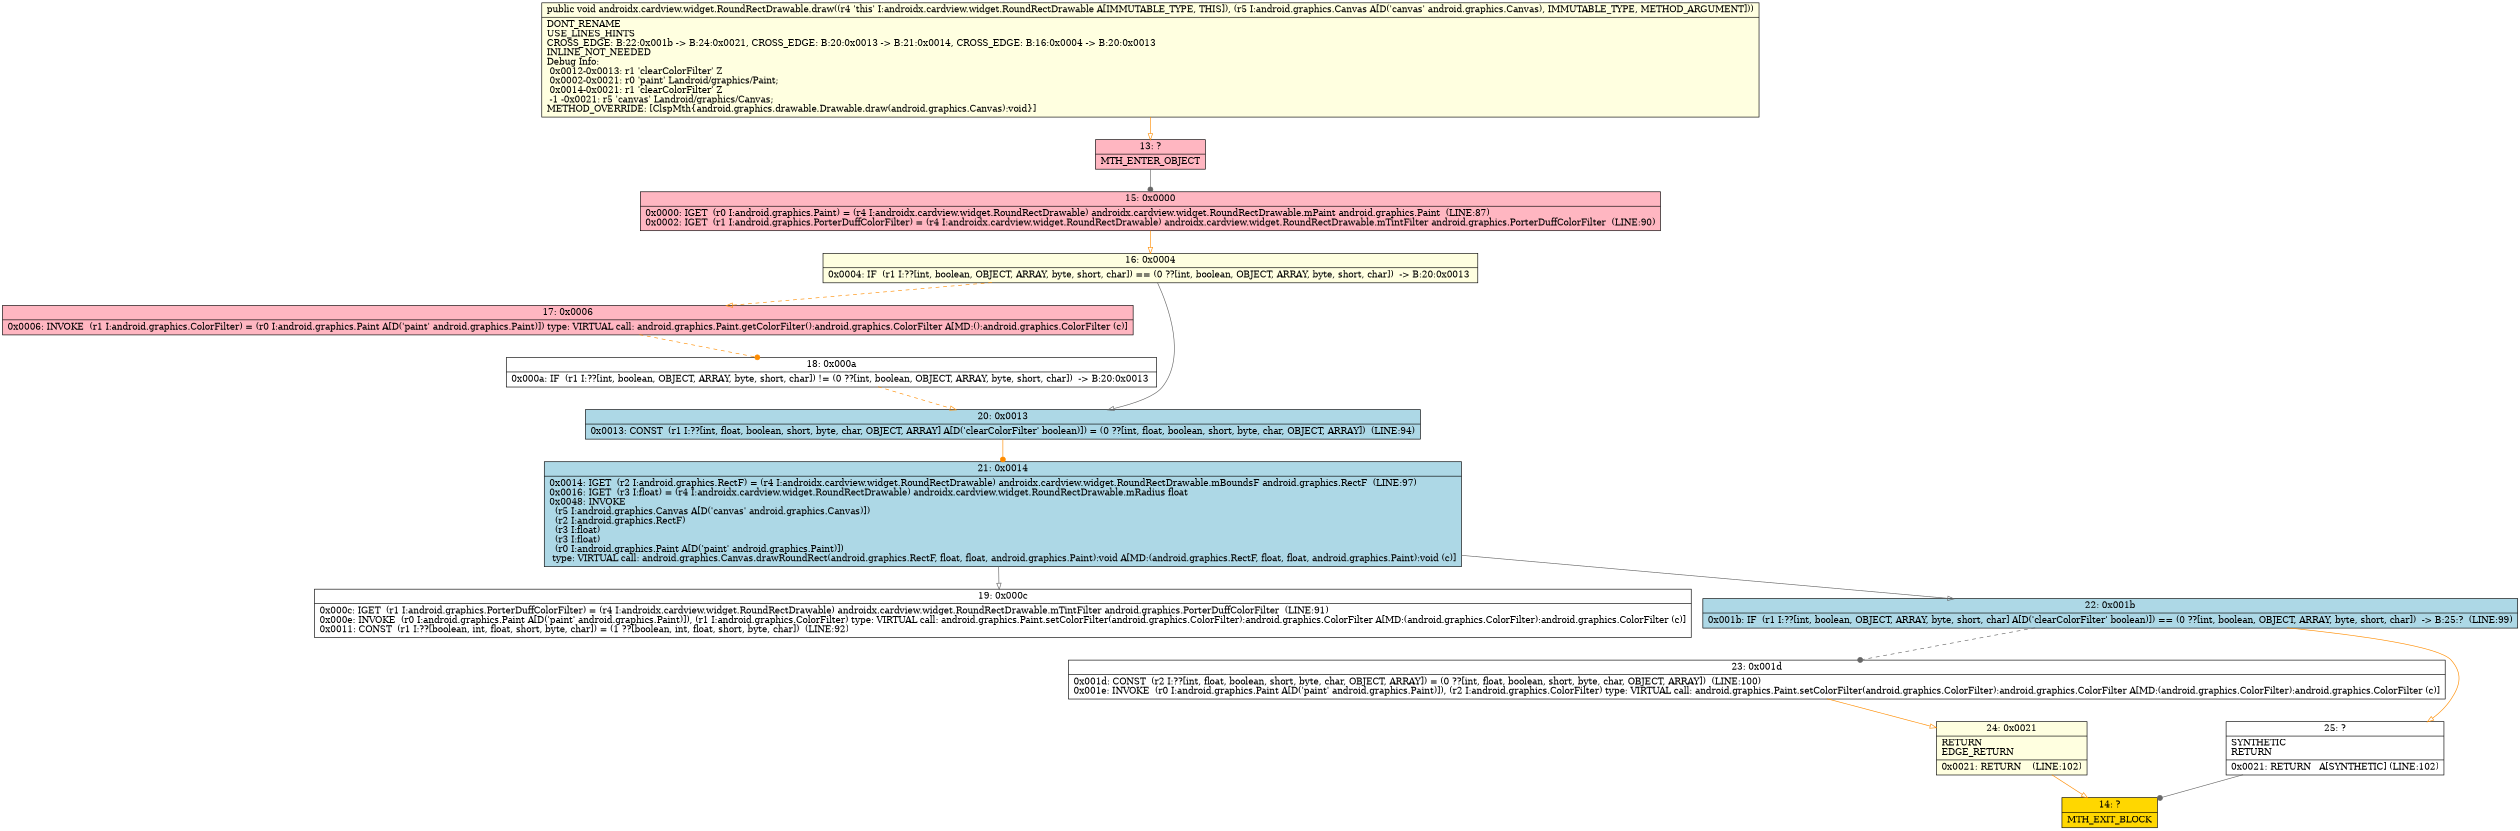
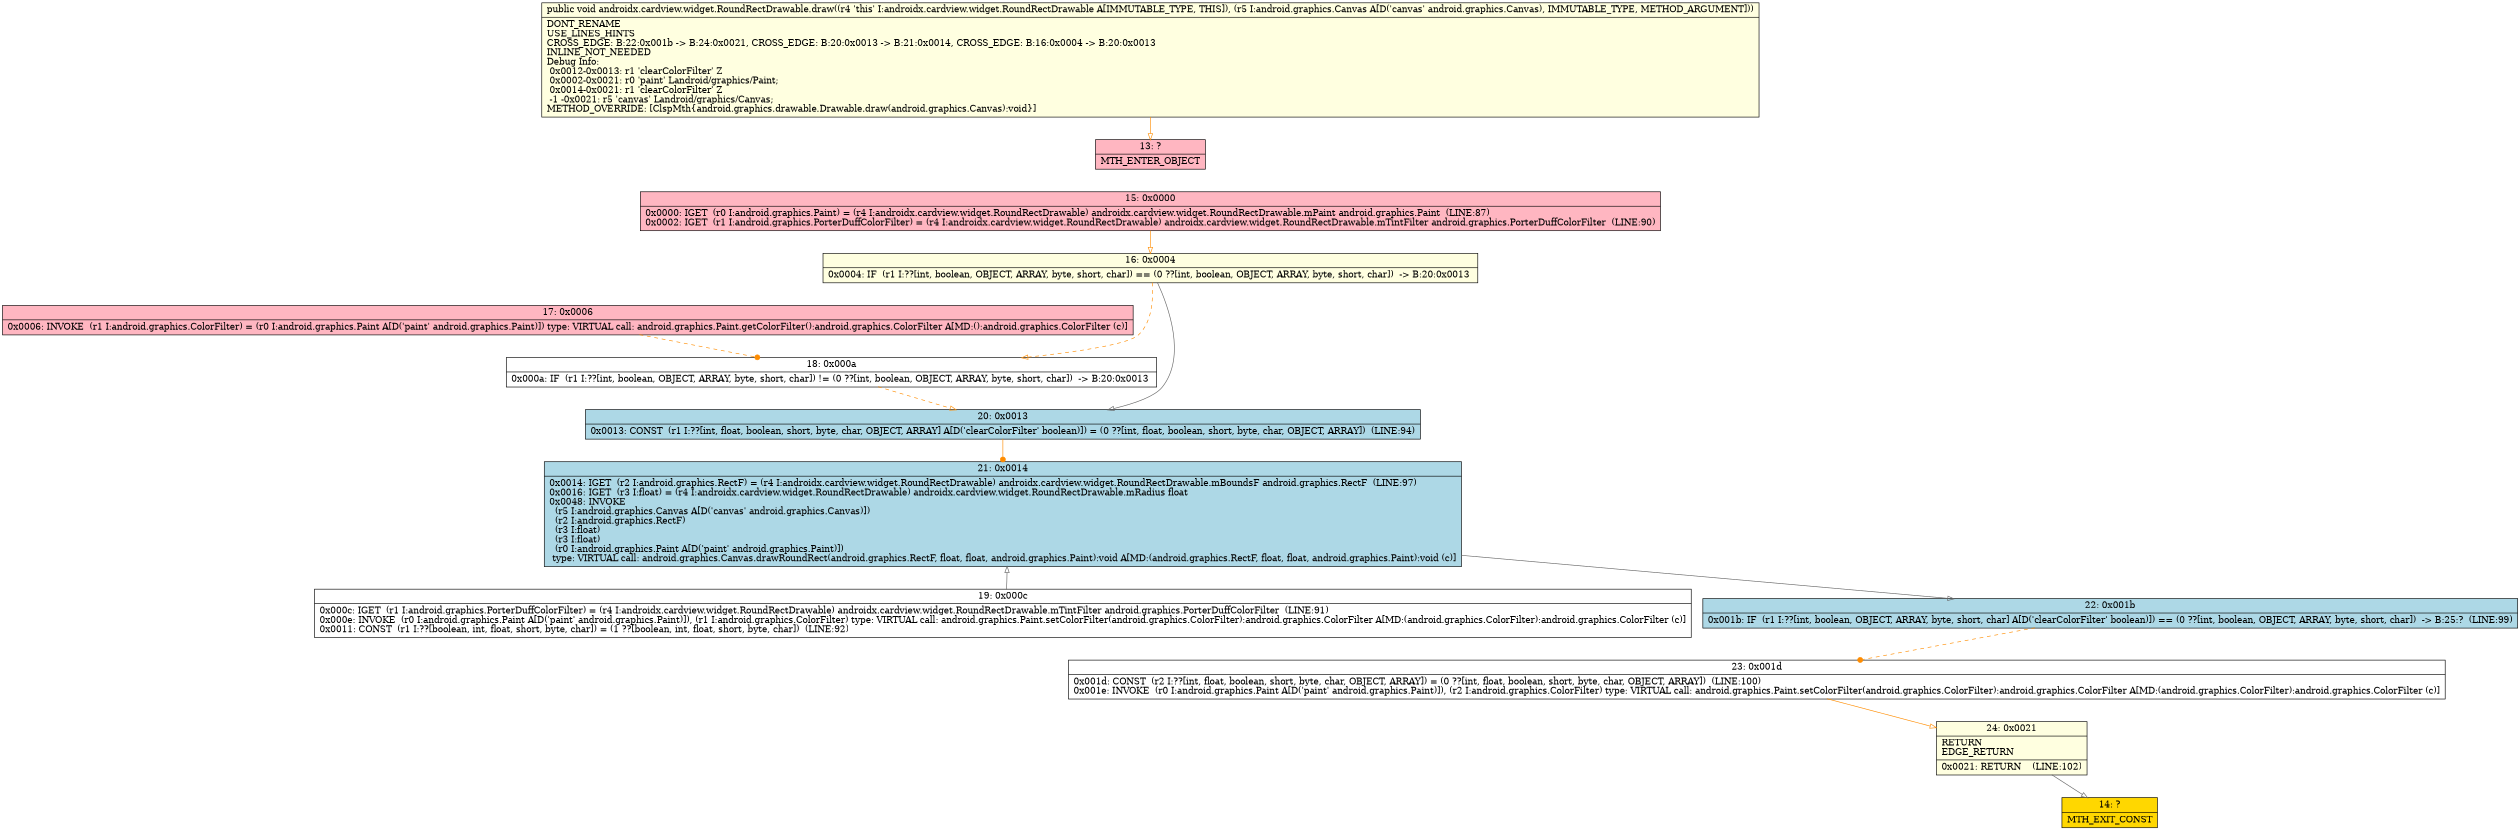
edge "13: ?" -> "15: 0x0000": removed
edge "16: 0x0004" -> "17: 0x0006": now "16: 0x0004" -> "18: 0x000a"
edge "21: 0x0014" -> "19: 0x000c": reversed
edge "22: 0x001b" -> "23: 0x001d": color gray40 -> darkorange
node "25: ?": removed
edge "24: 0x0021" -> "14: ?": color darkorange -> gray40
node "14: ?": text "MTH_EXIT_BLOCK" -> "MTH_EXIT_CONST"
